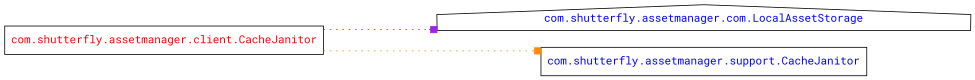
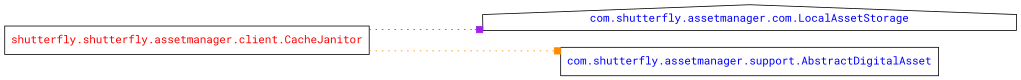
node "com.shutterfly.assetmanager.client.CacheJanitor": label "com.shutterfly.assetmanager.client.CacheJanitor" -> "shutterfly.shutterfly.assetmanager.client.CacheJanitor"
node "com.shutterfly.assetmanager.support.CacheJanitor": label "com.shutterfly.assetmanager.support.CacheJanitor" -> "com.shutterfly.assetmanager.support.AbstractDigitalAsset"
